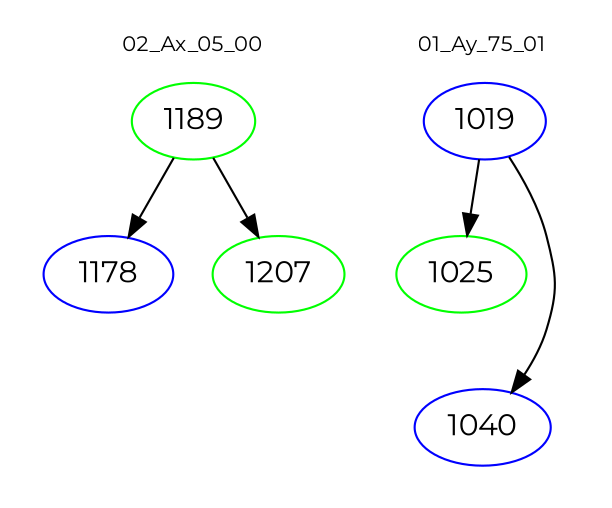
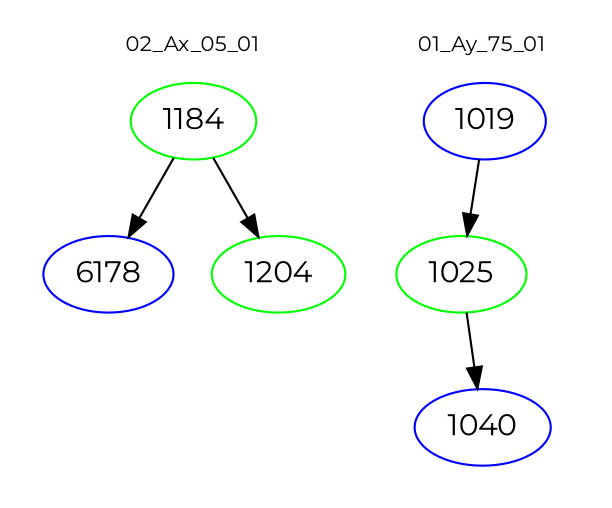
cluster "02_Ax_05_00": label "02_Ax_05_00" -> "02_Ax_05_01"
node "1189": label "1189" -> "1184"
edge "1019" -> "1040": now "1025" -> "1040"
node "1178": label "1178" -> "6178"
node "1207": label "1207" -> "1204"
